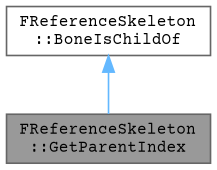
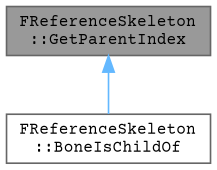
edge "FReferenceSkeleton ::GetParentIndex" -> "FReferenceSkeleton ::BoneIsChildOf": reversed
